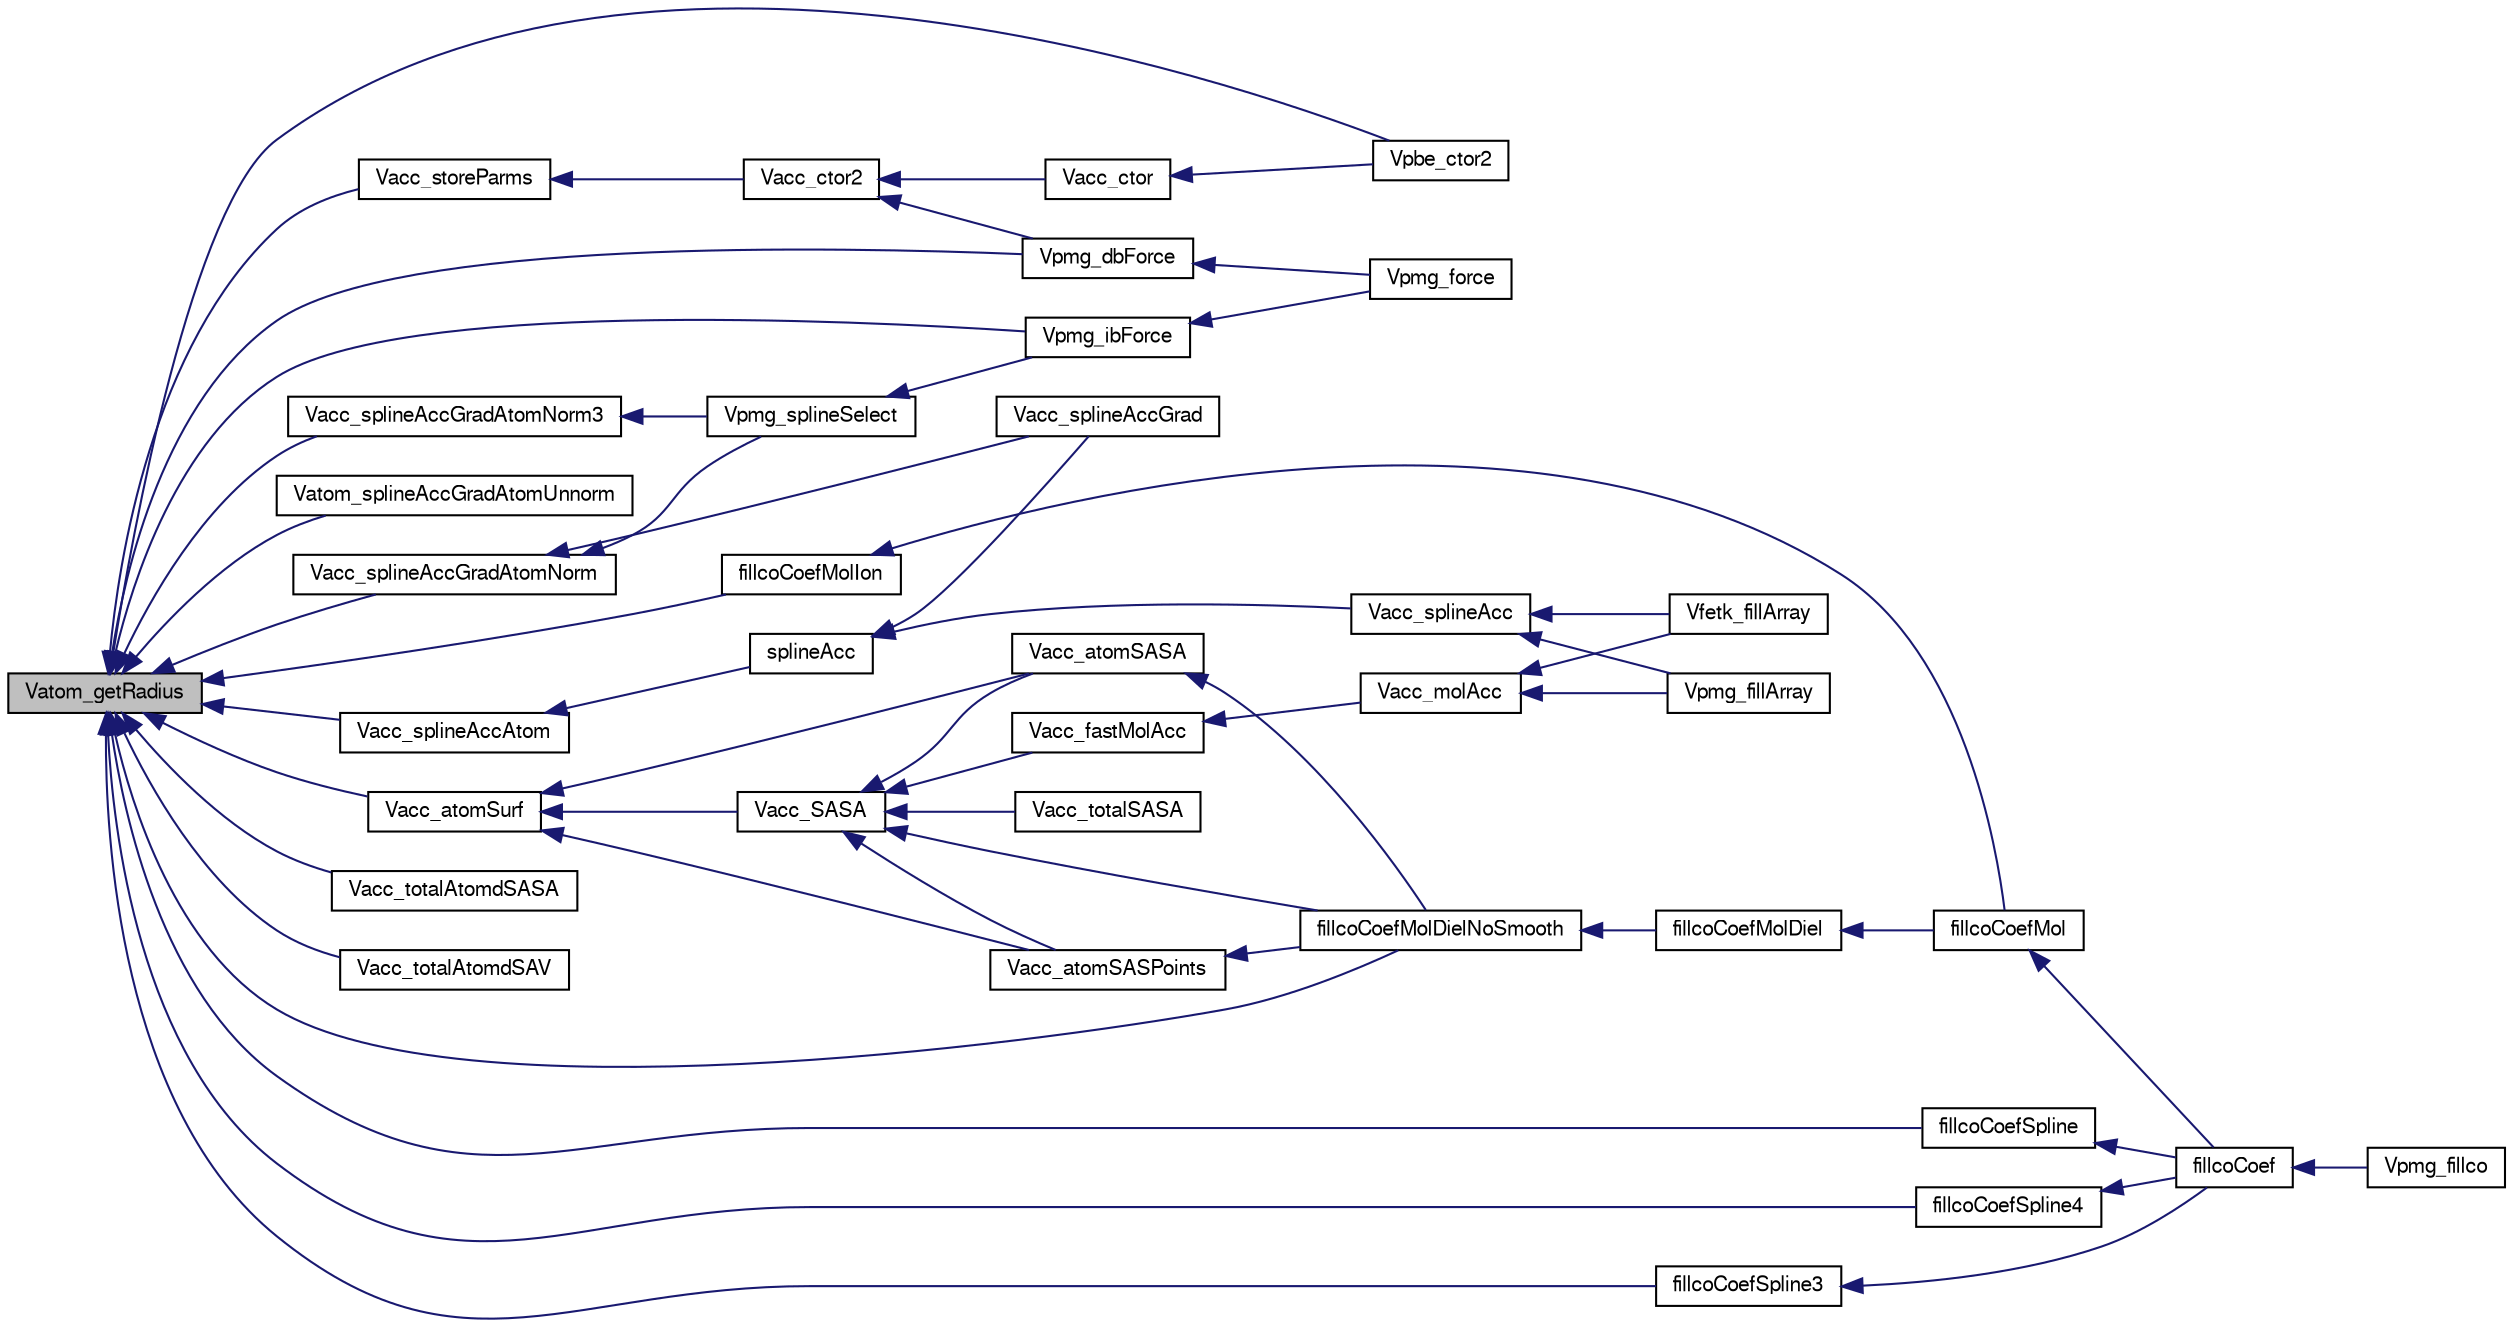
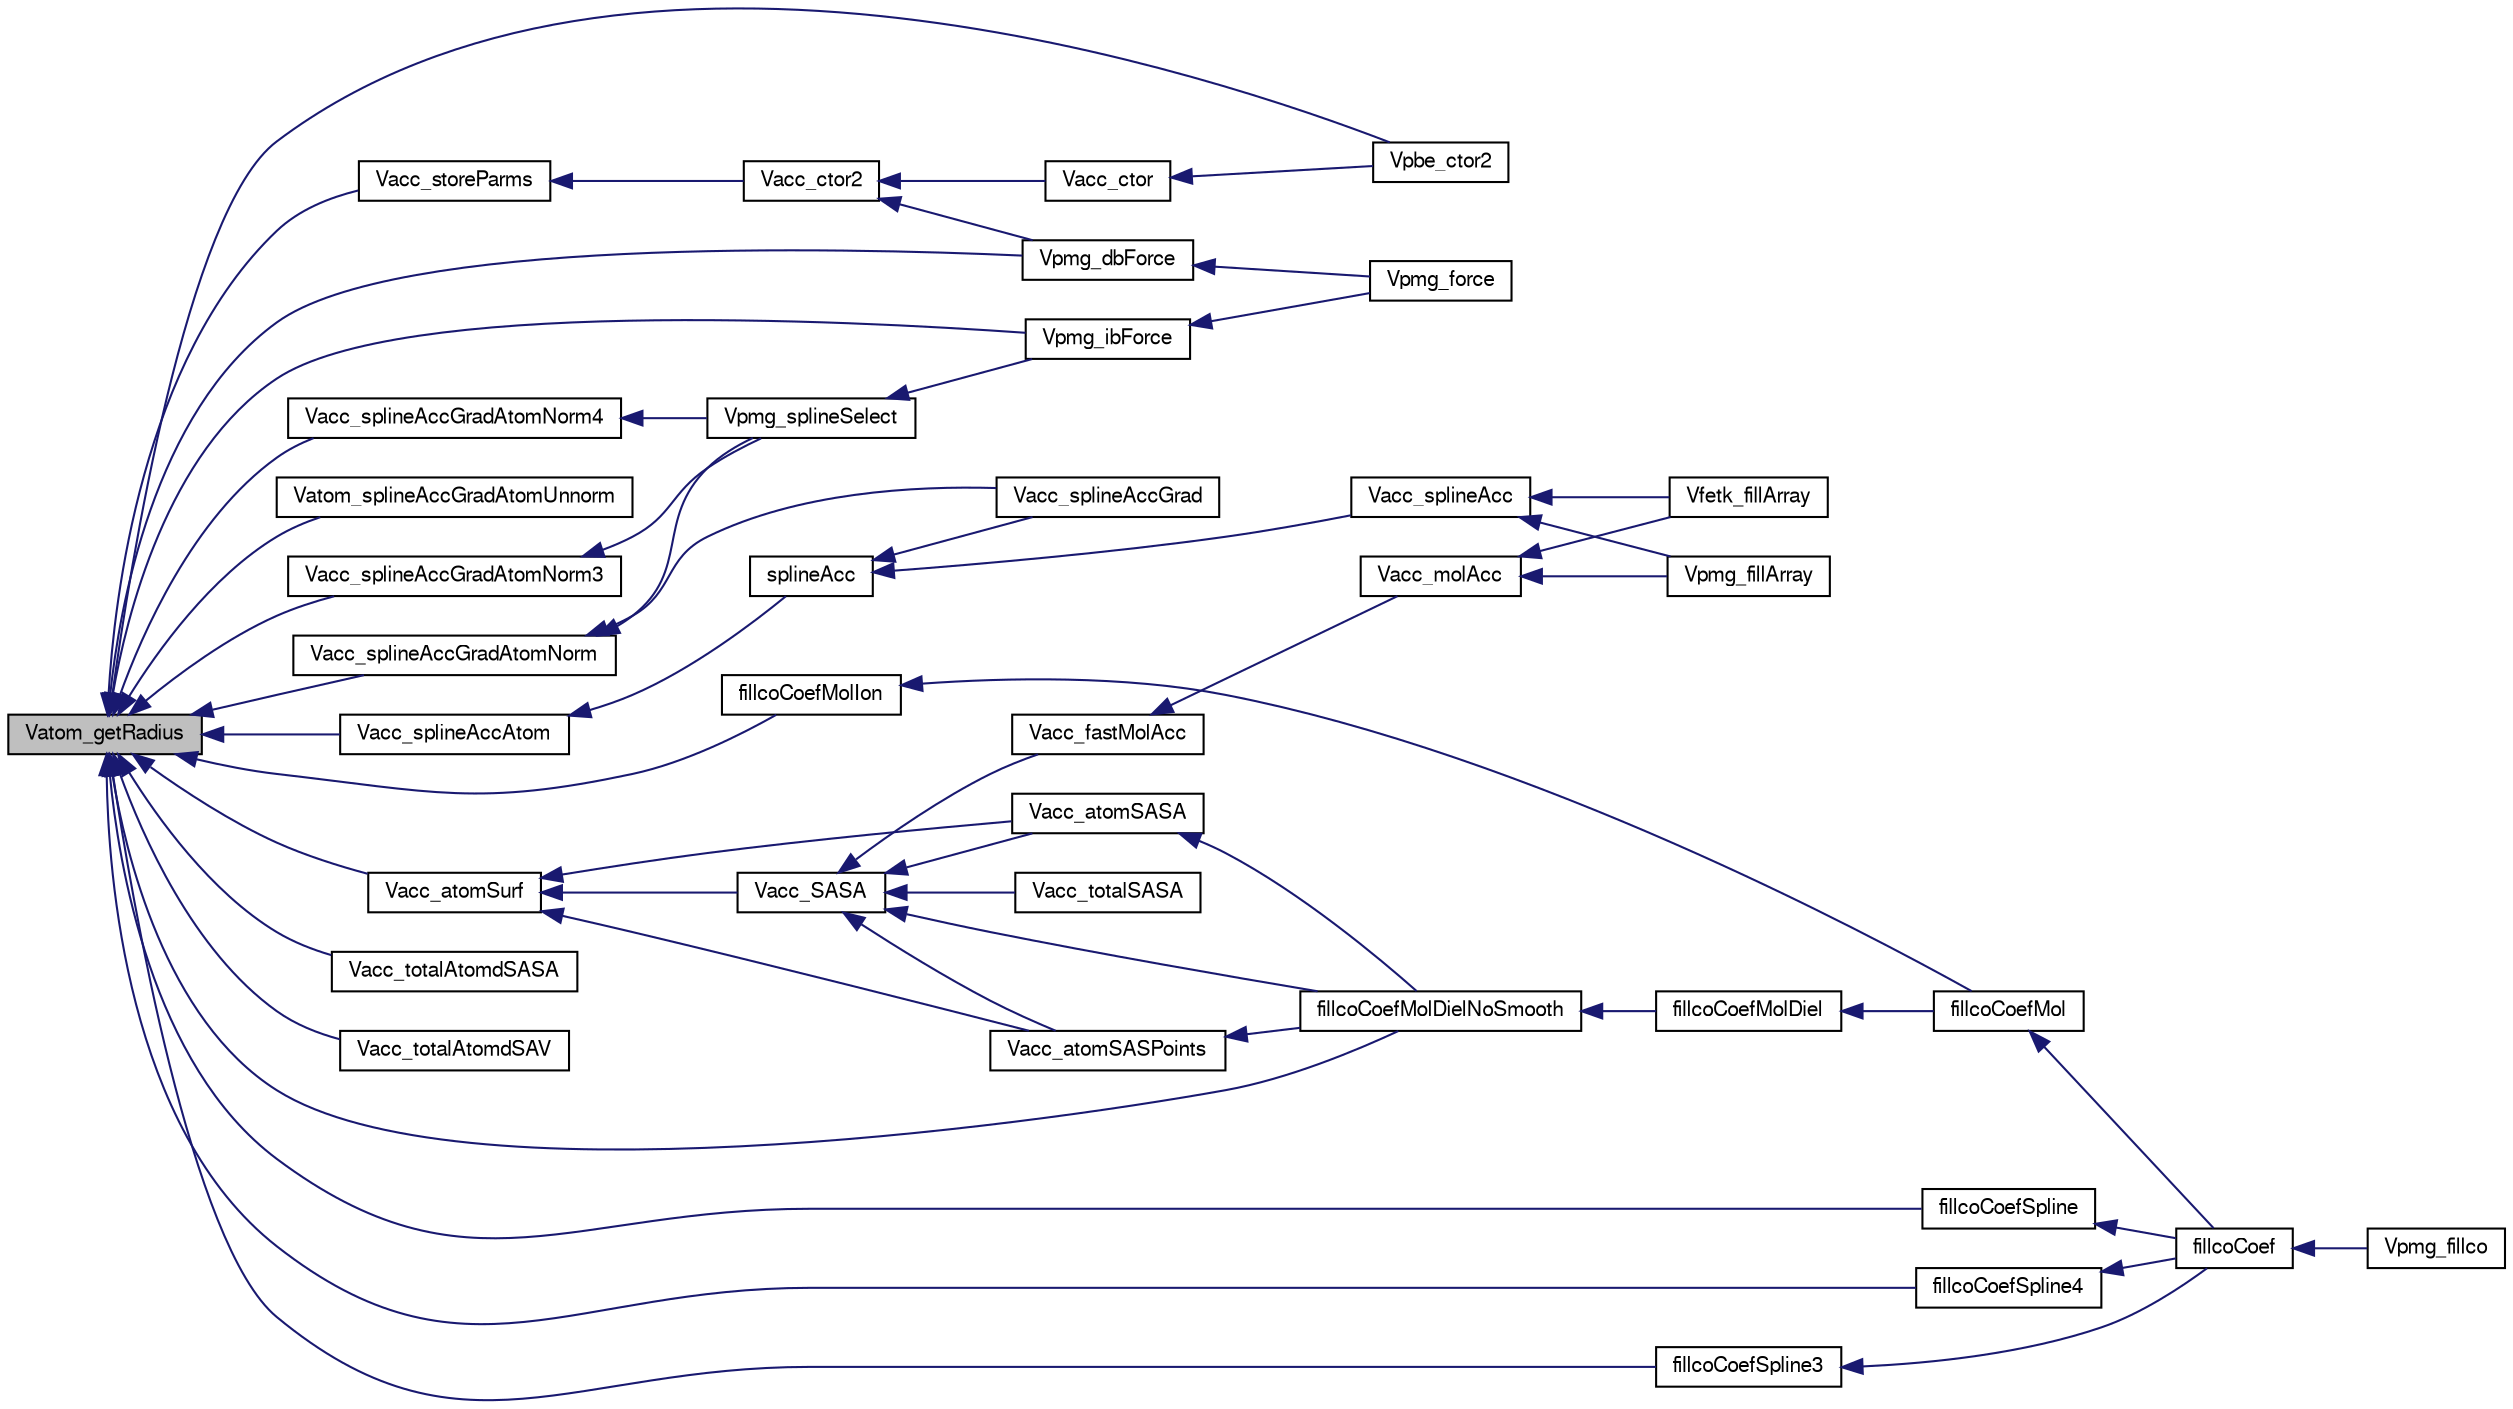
node "Vacc_splineAccGradAtomNorm4": added
